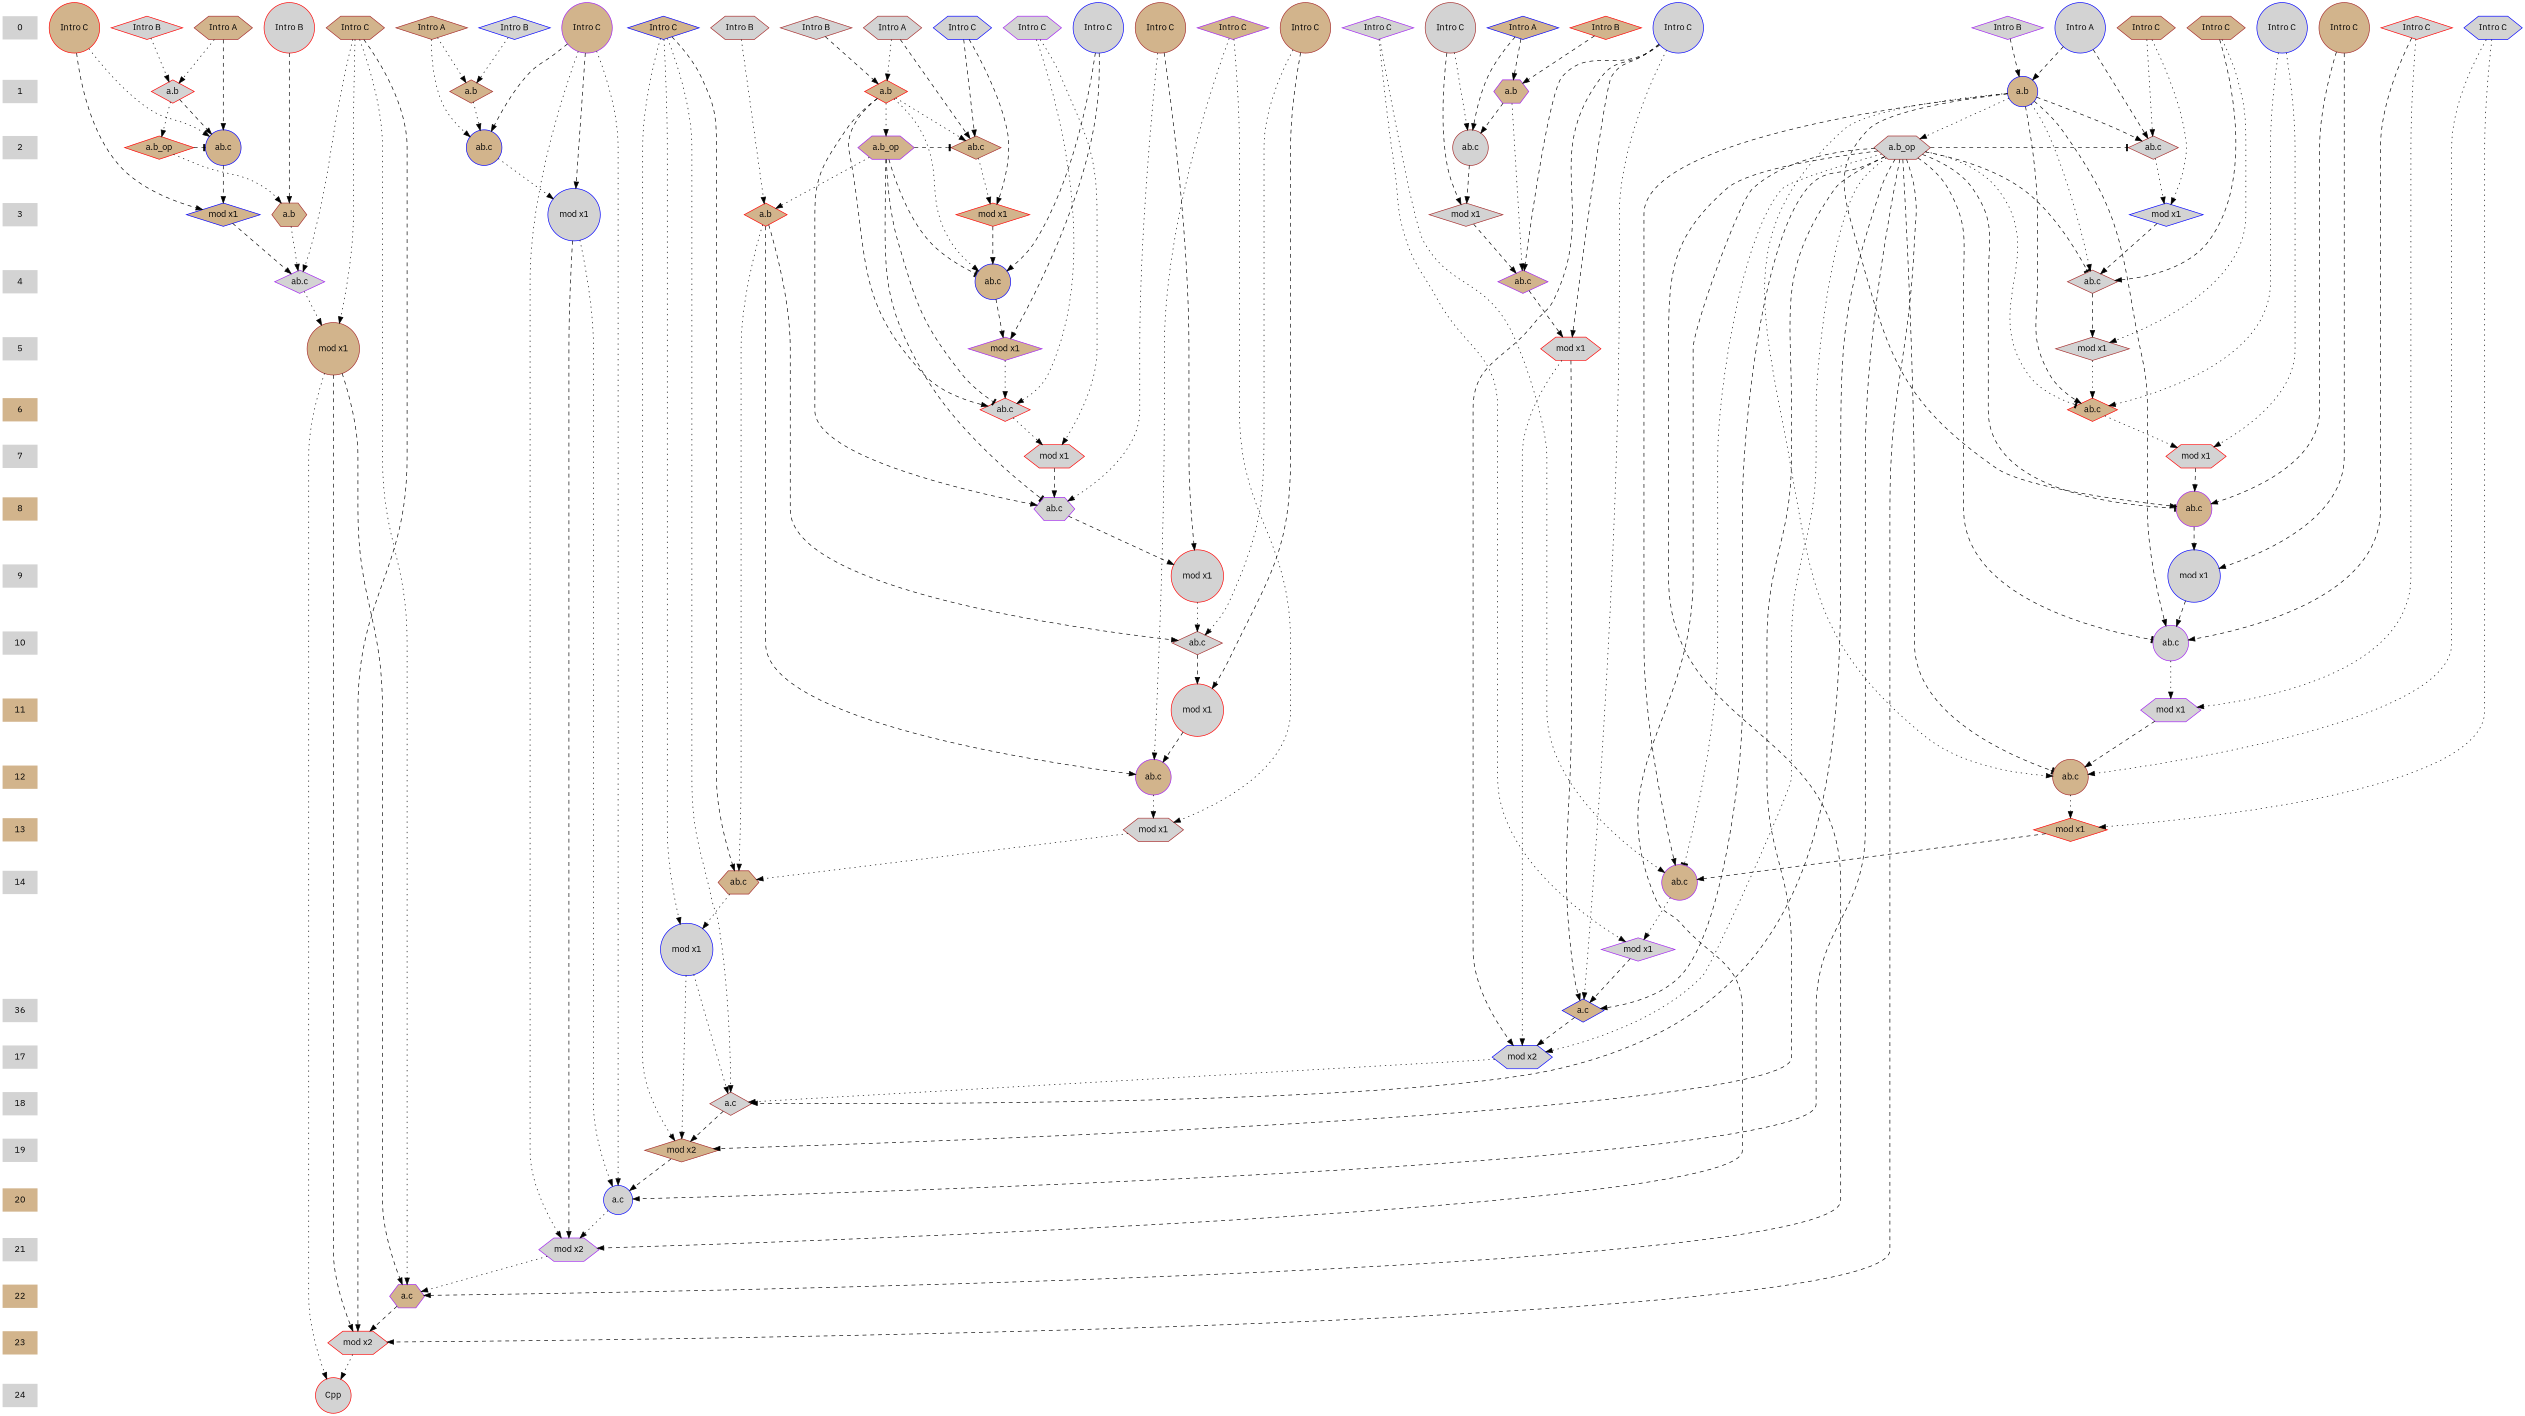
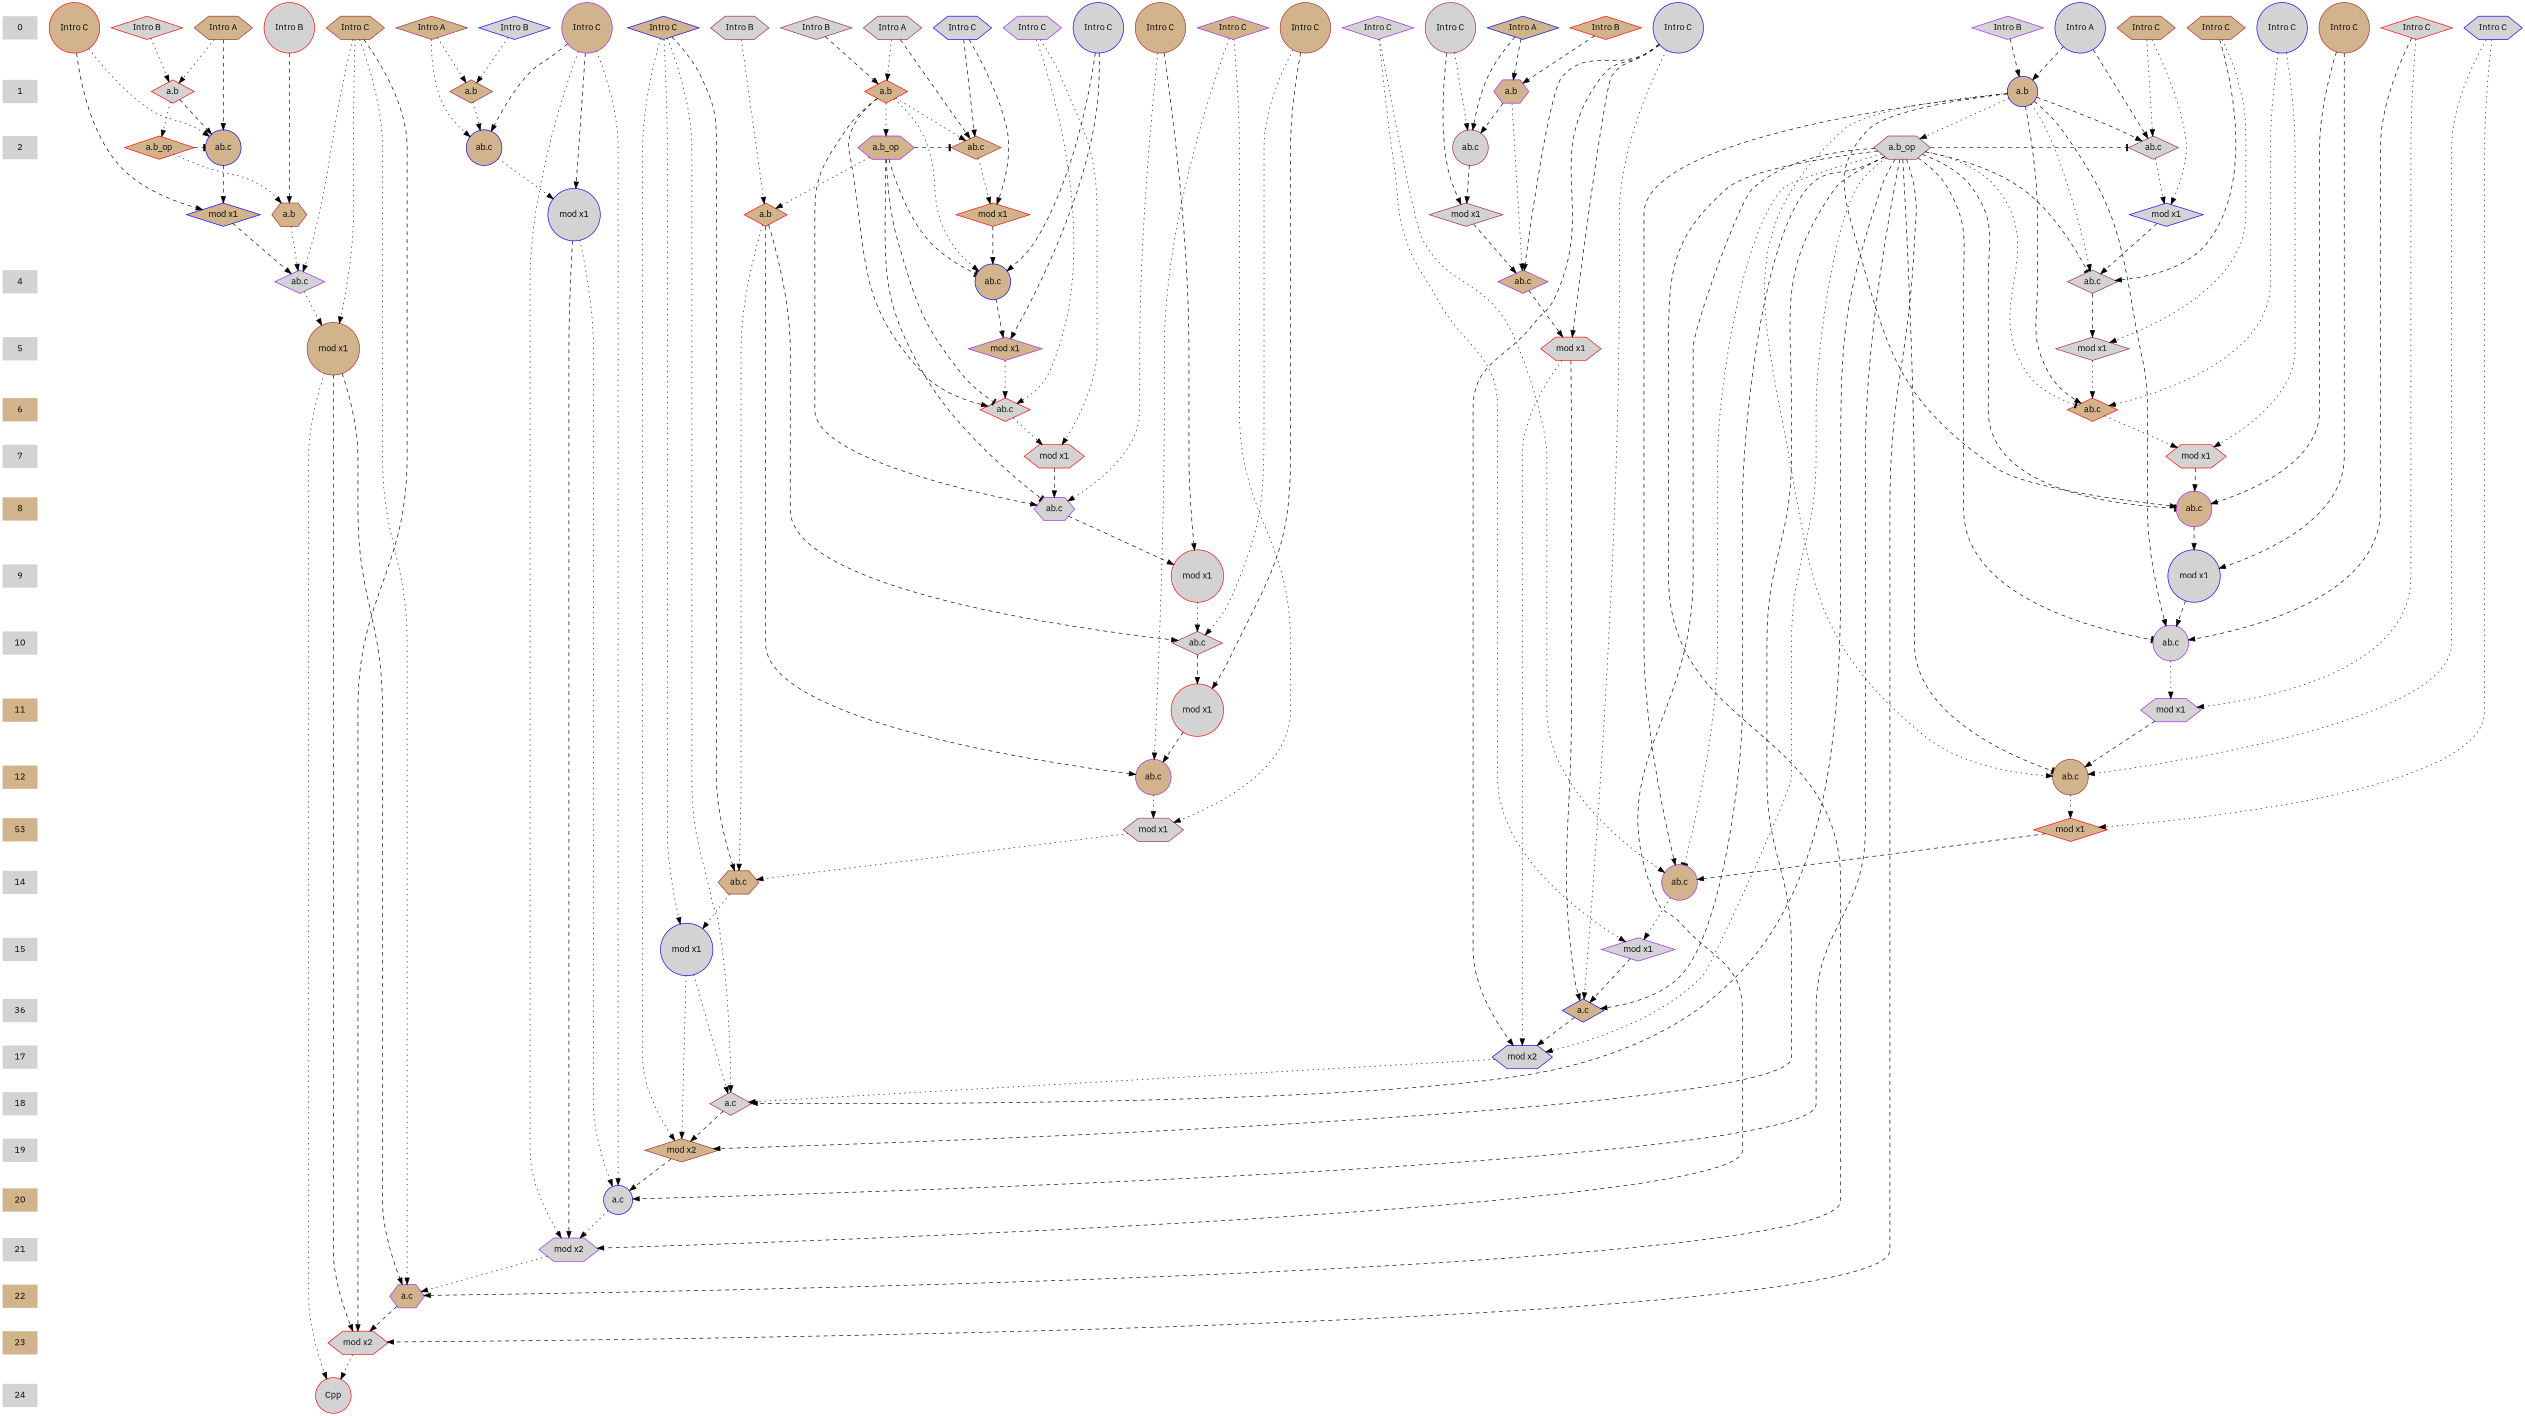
node "3": removed
node "13": label "13" -> "53"
node "15": added
